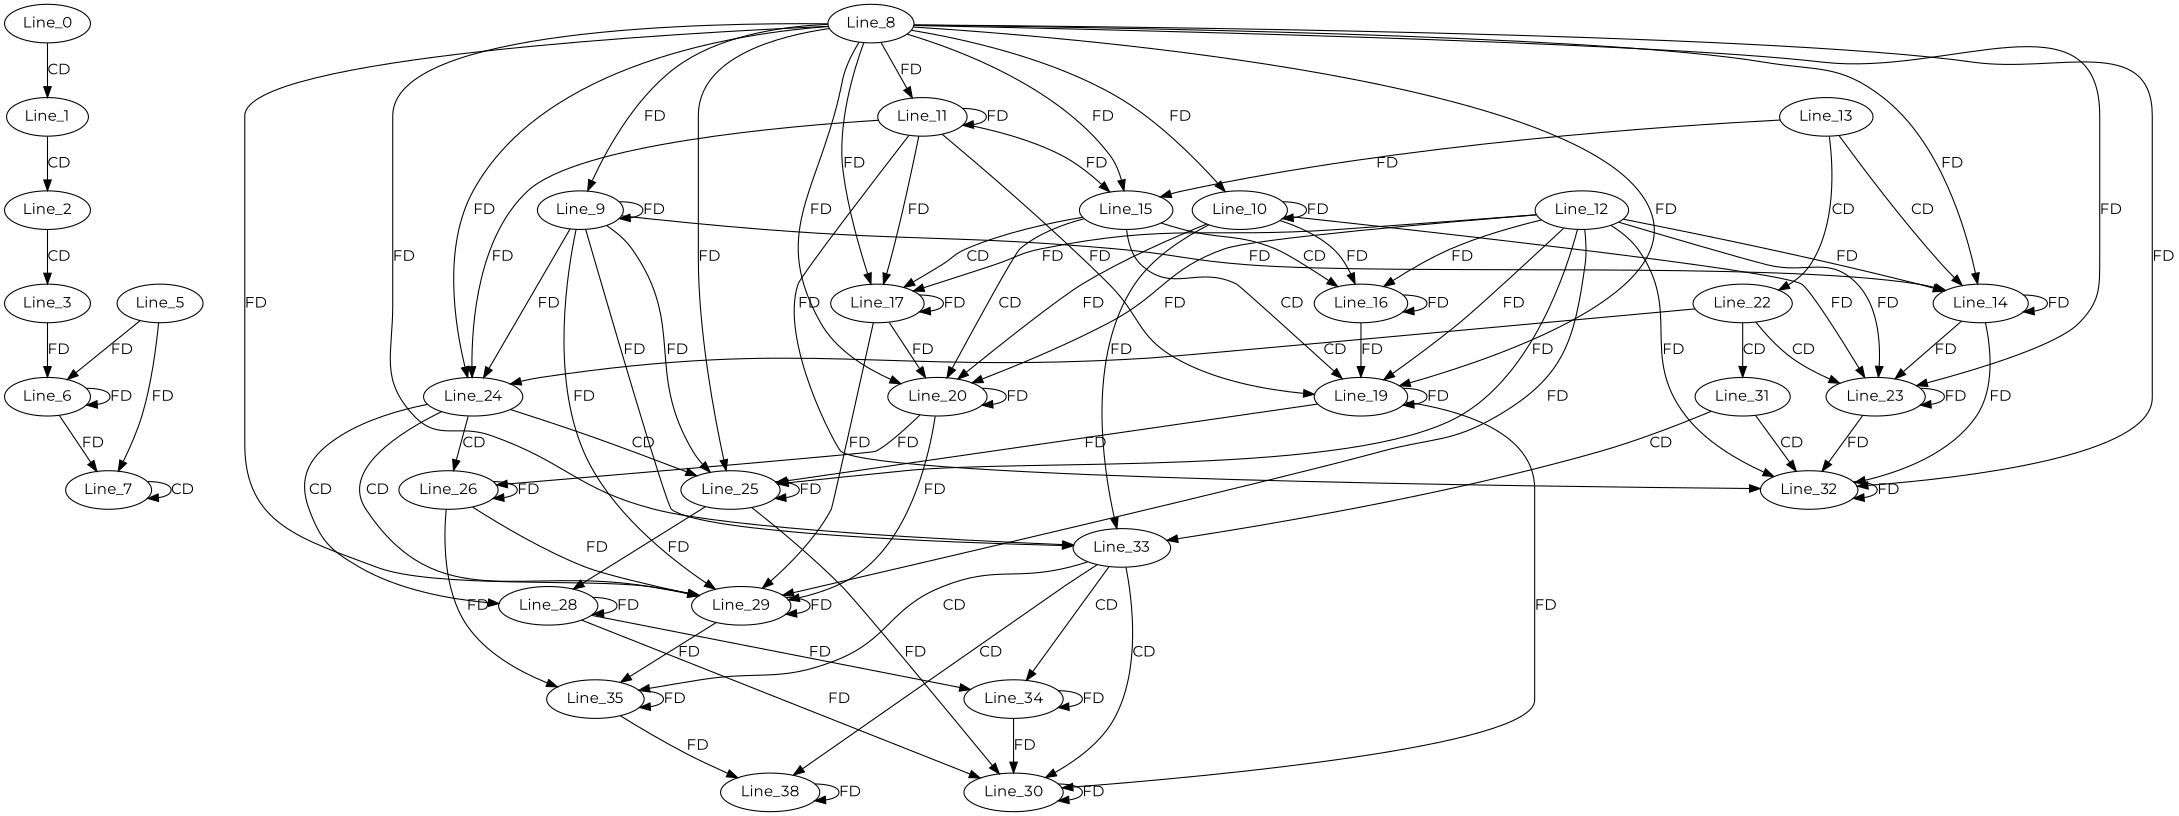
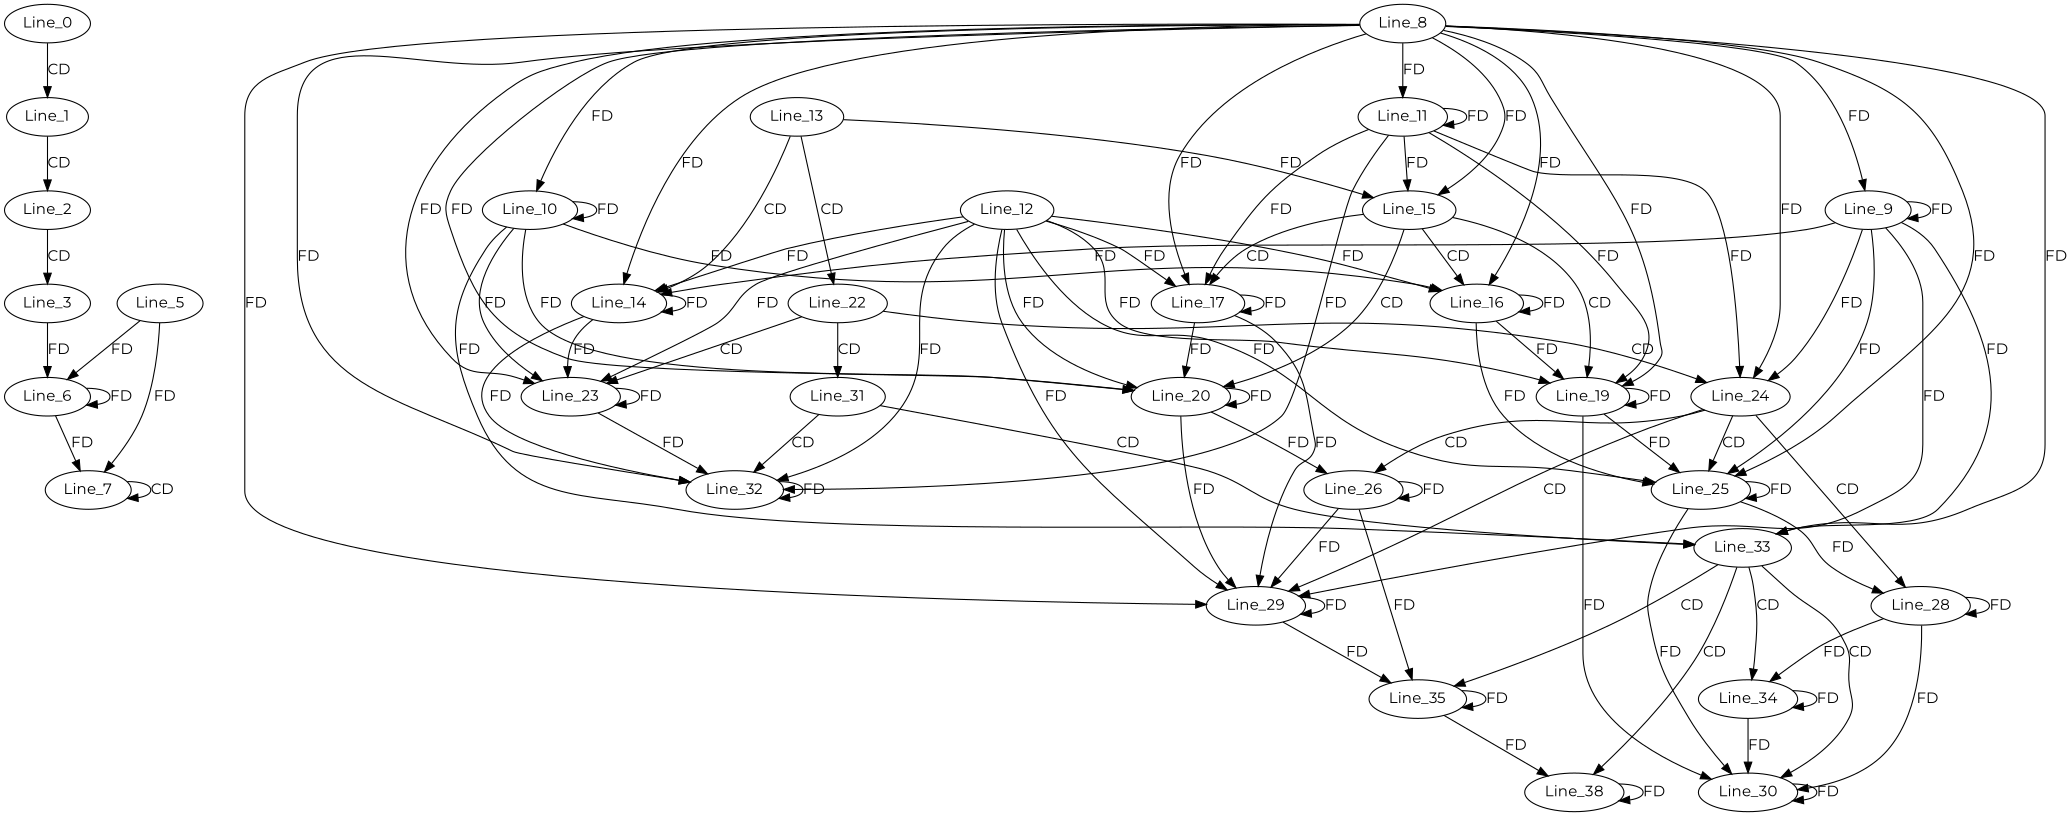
edge "Line_8" -> "Line_16": added, label "FD"
edge "Line_16" -> "Line_25": added, label "FD"
